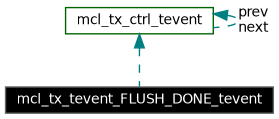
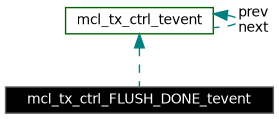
node "mcl_tx_tevent_FLUSH_DONE_tevent": label "mcl_tx_tevent_FLUSH_DONE_tevent" -> "mcl_tx_ctrl_FLUSH_DONE_tevent"
